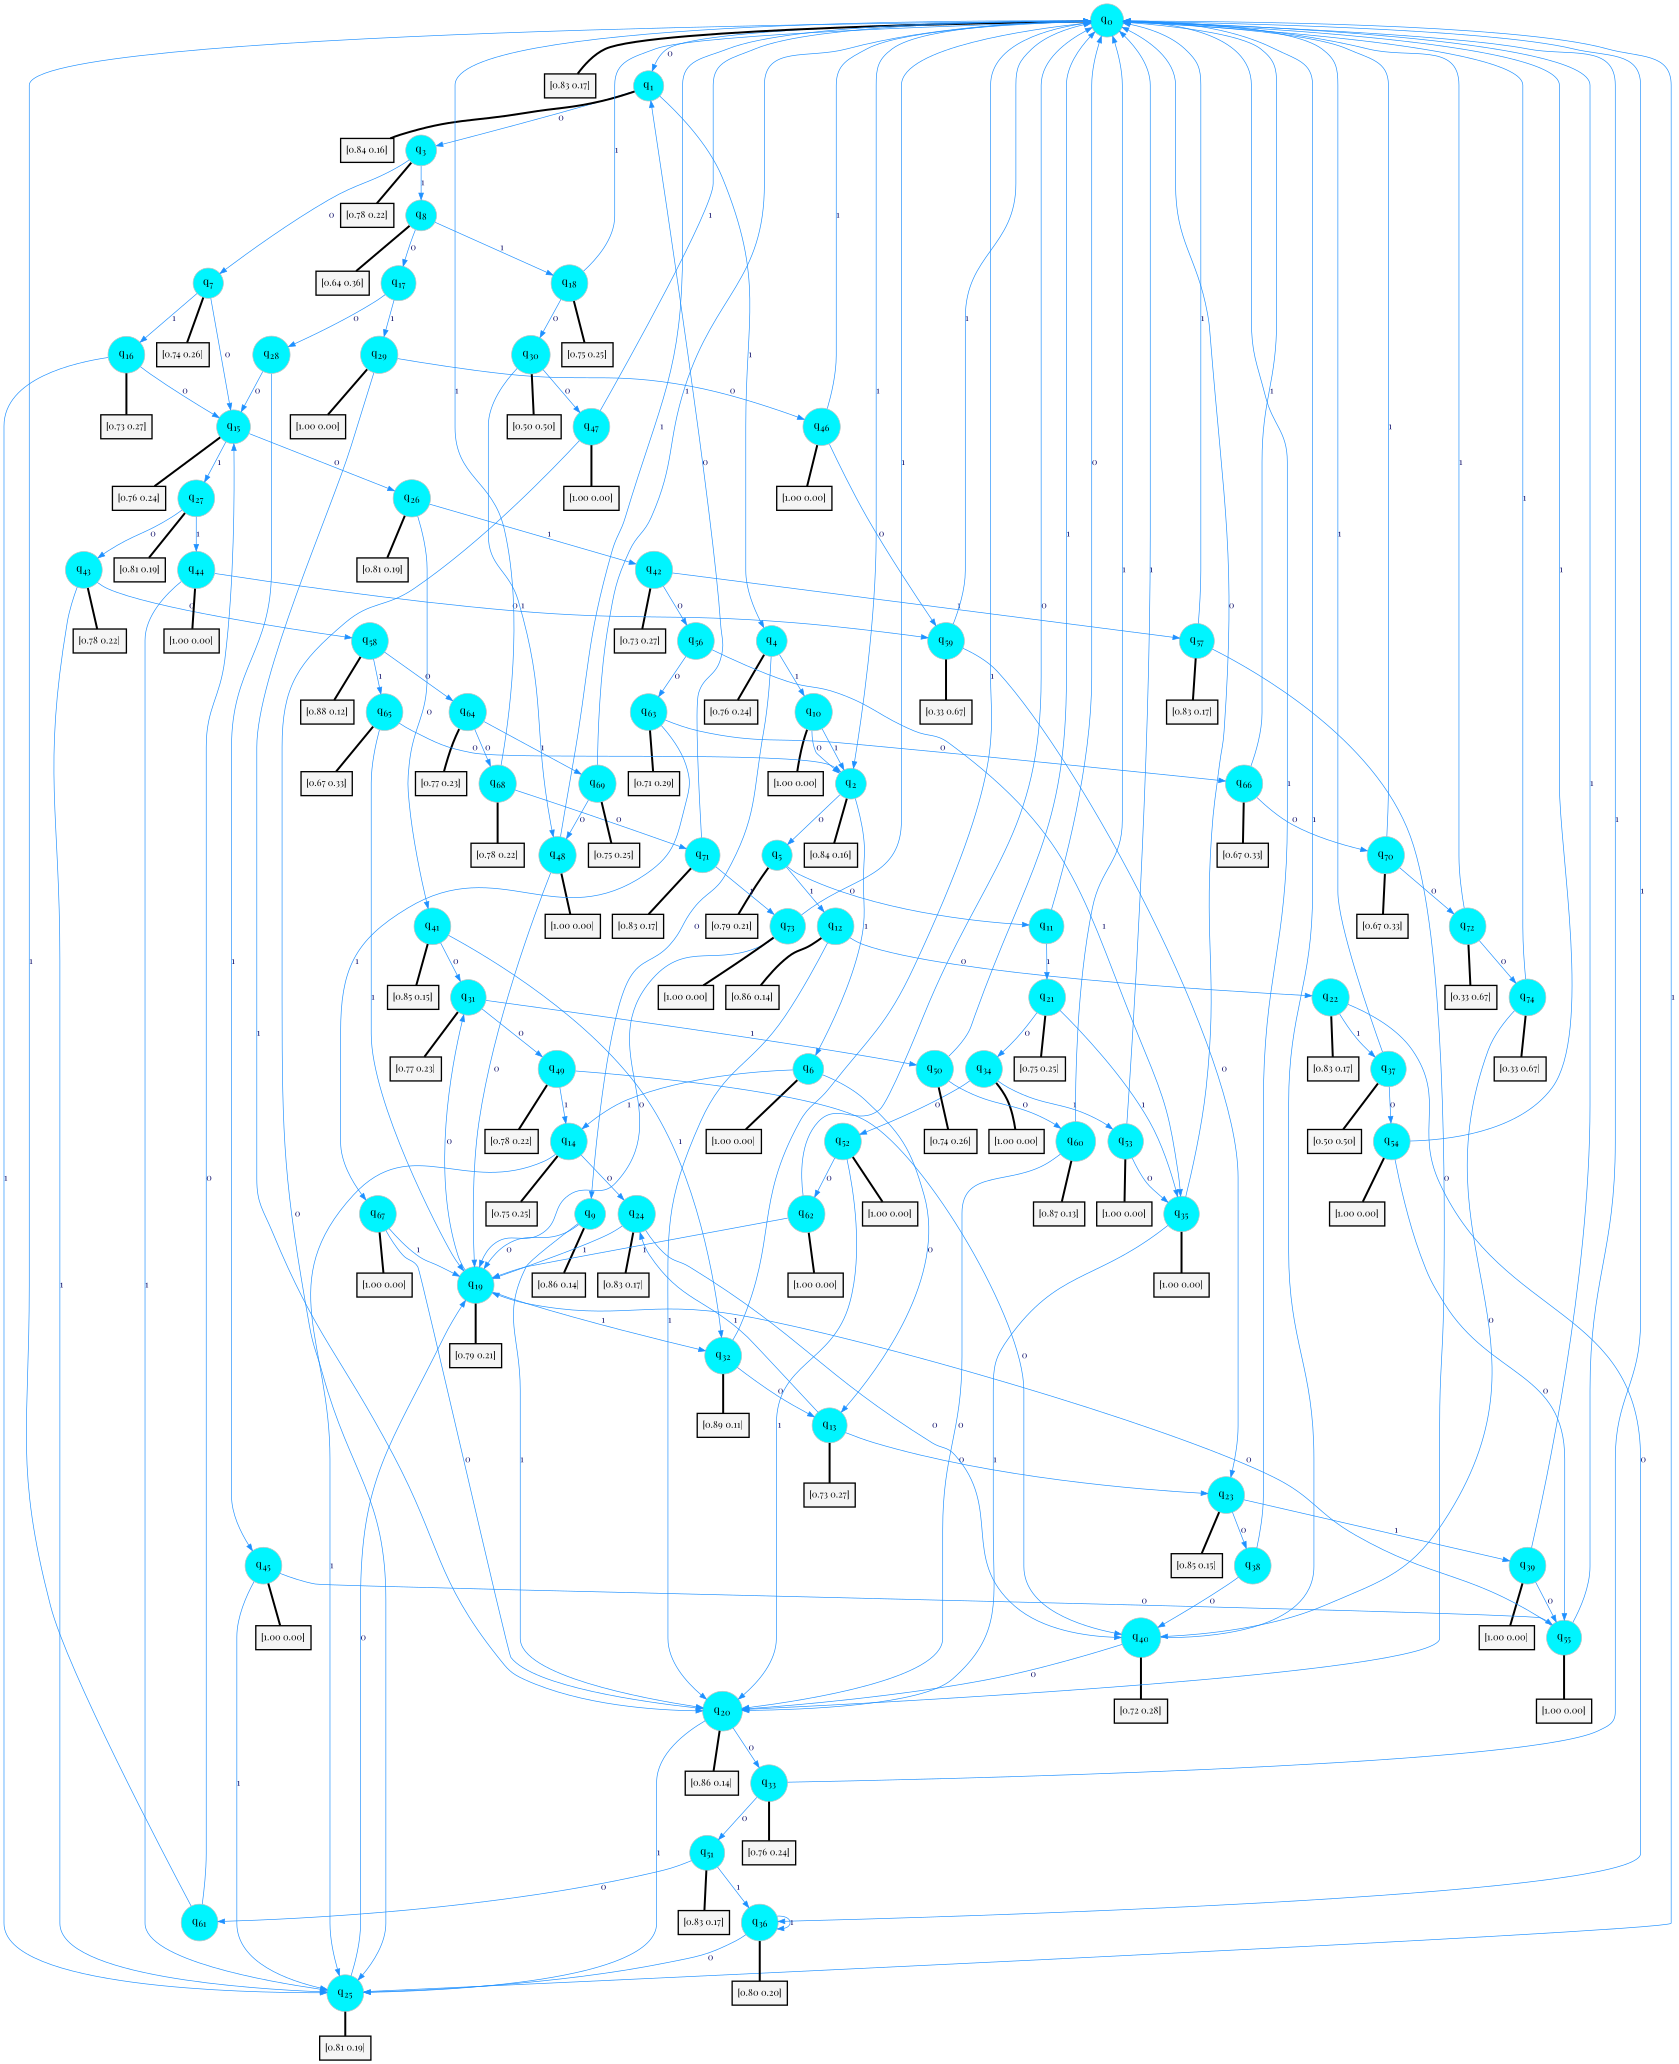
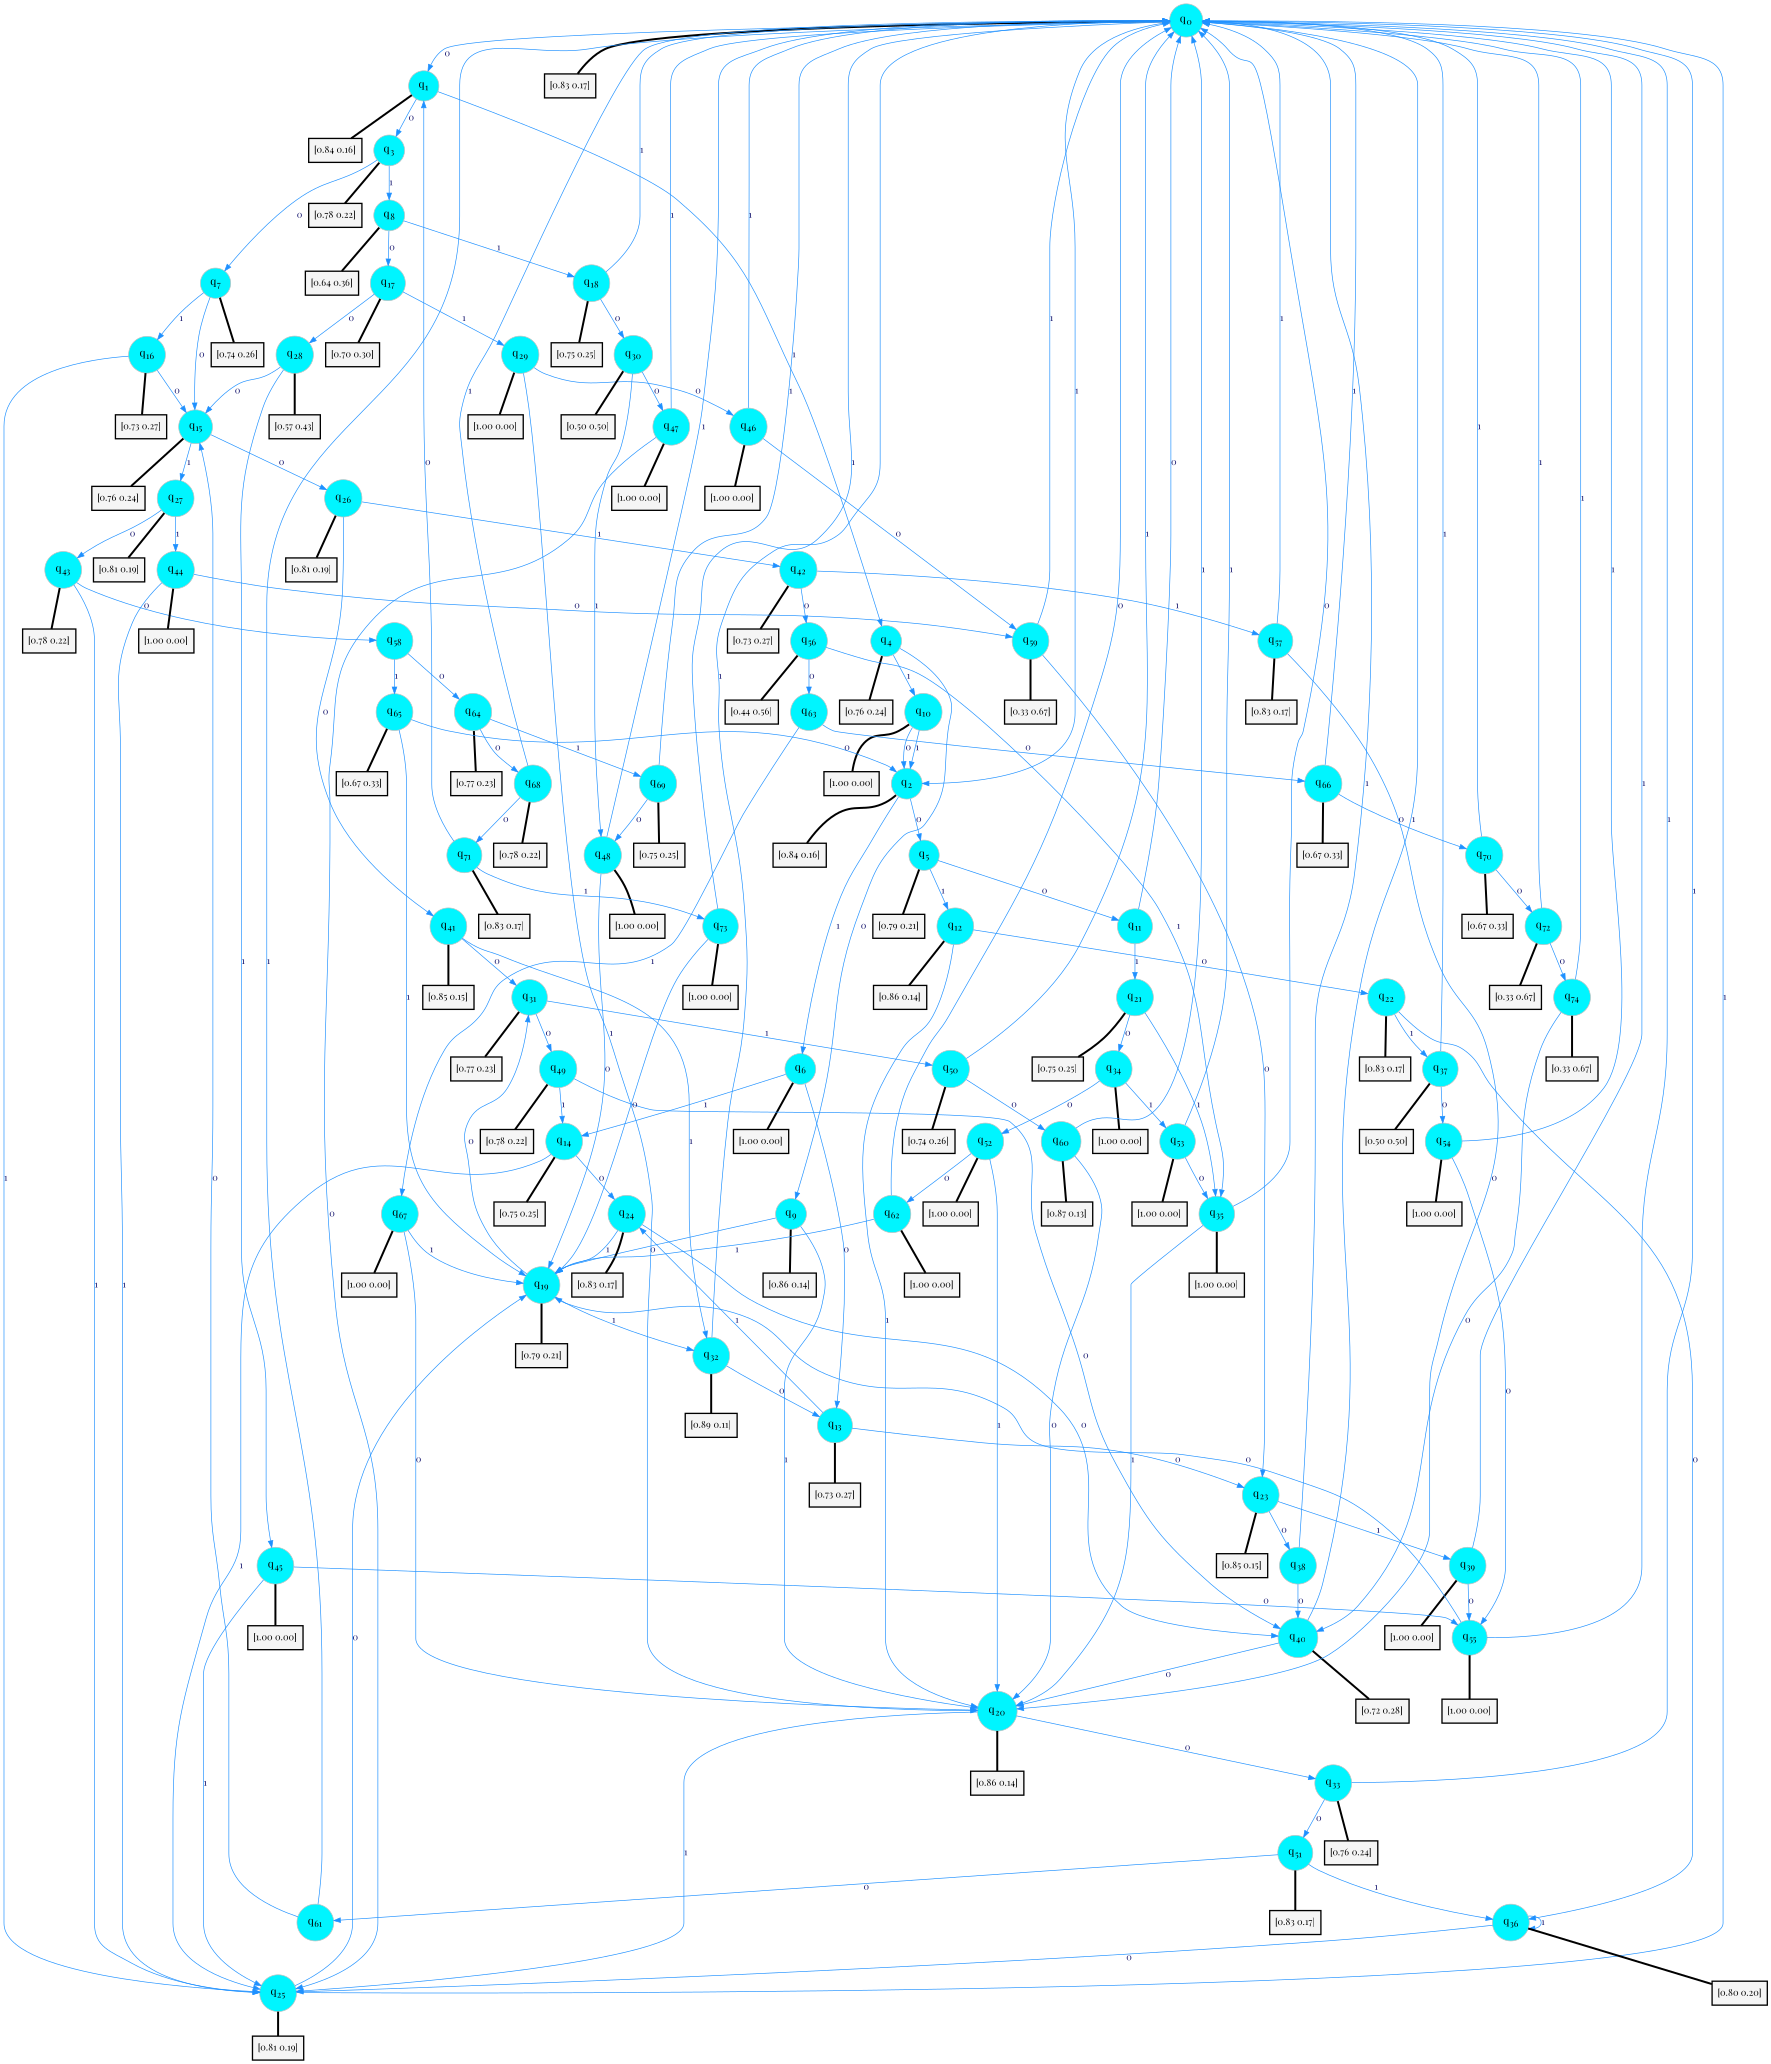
node "[0.70 0.30]": added
node "[0.57 0.43]": added
node "[0.88 0.12]": removed
node "[0.44 0.56]": added
node "[0.71 0.29]": removed
